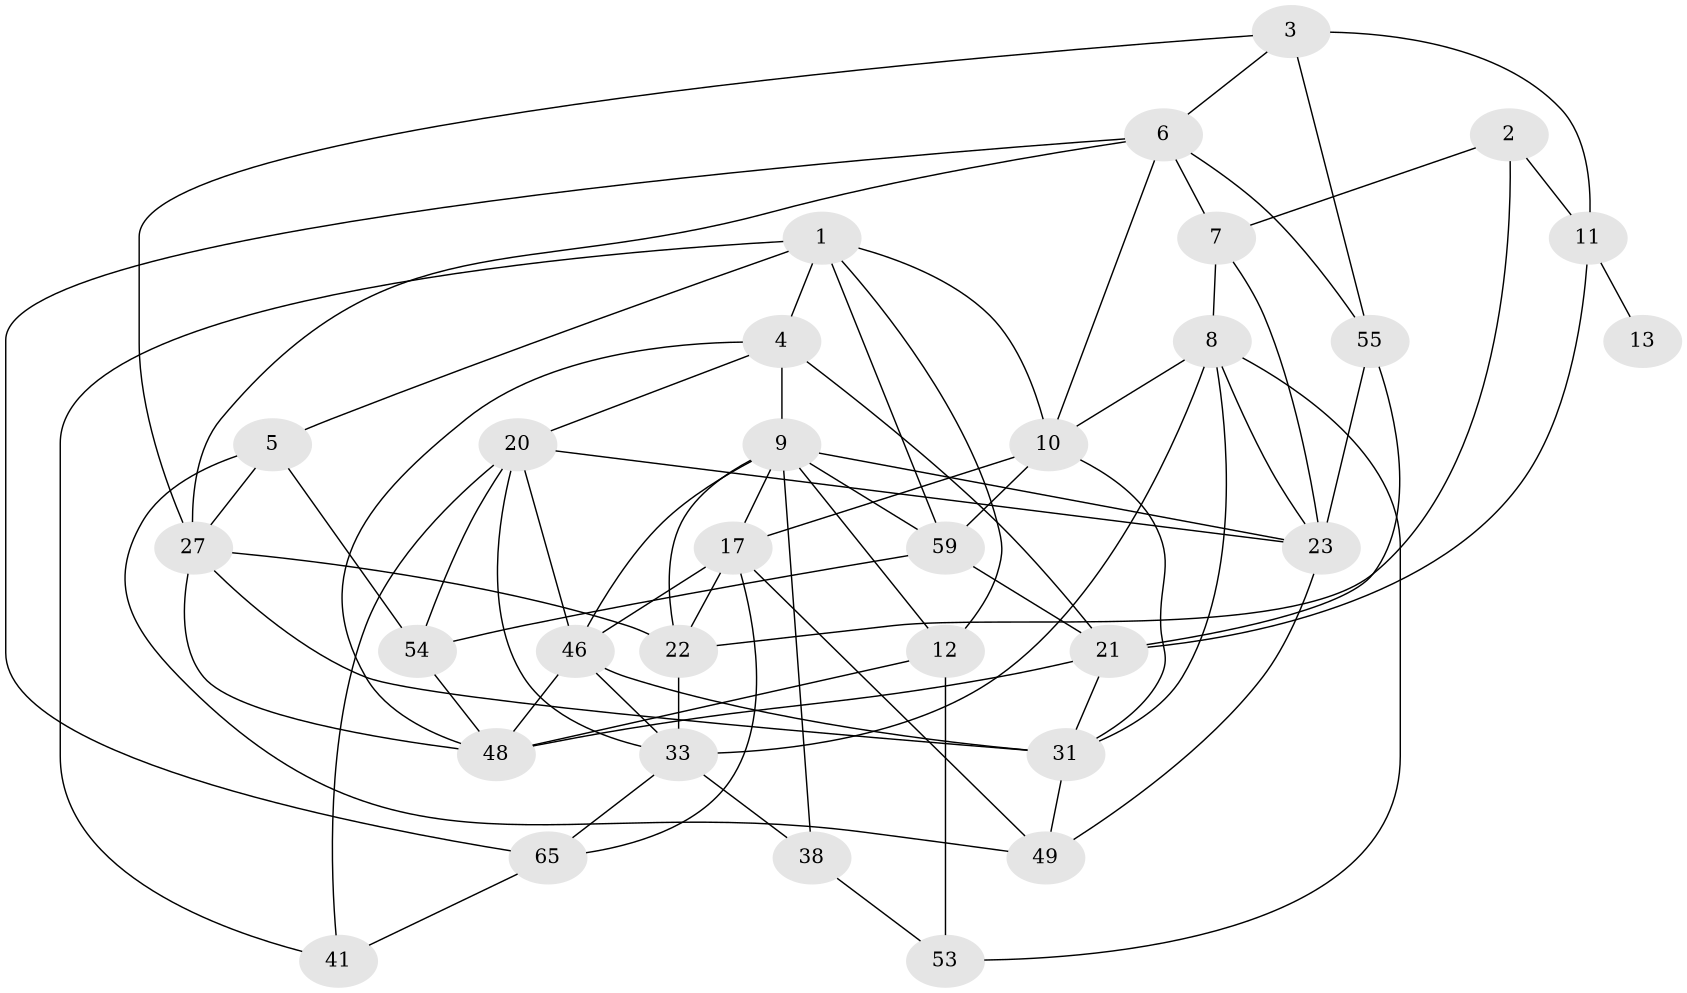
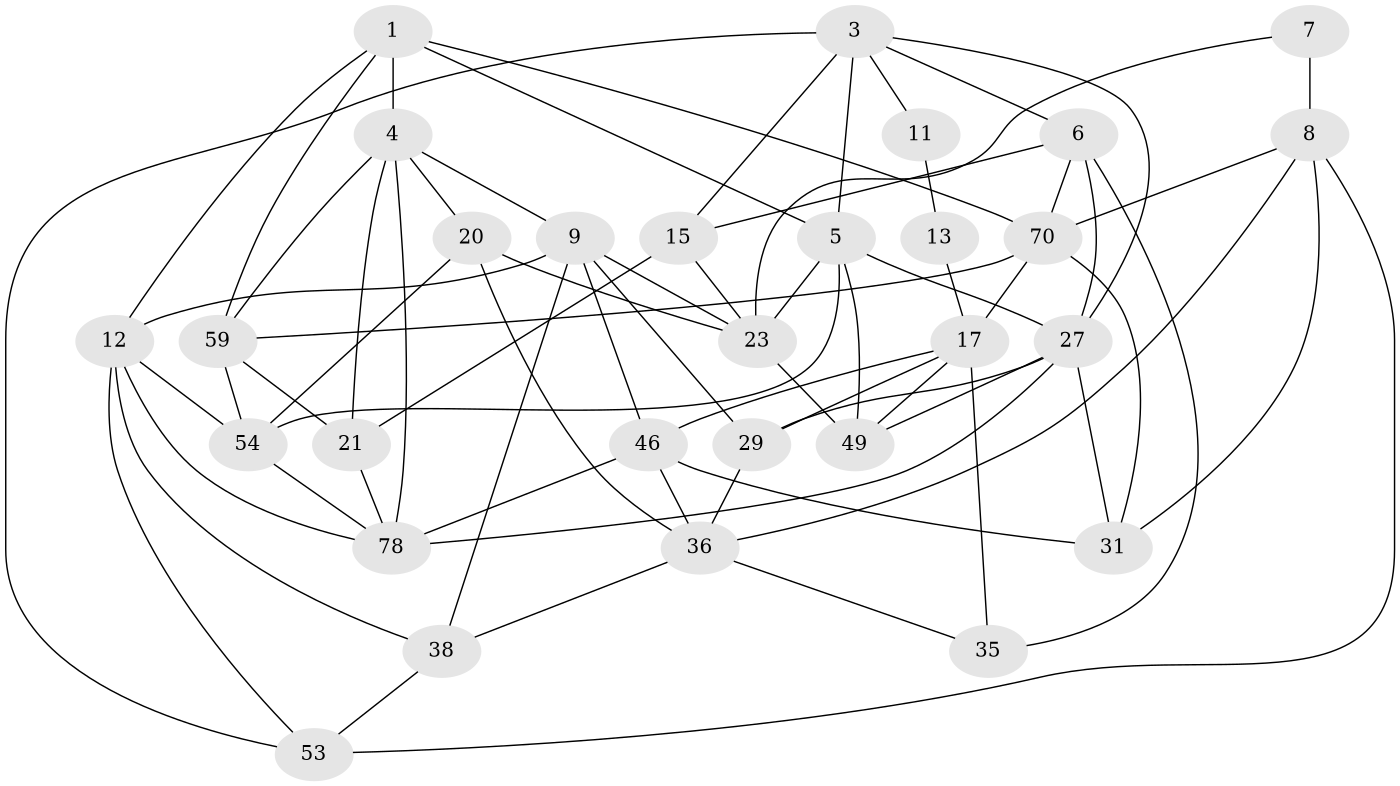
edge "3" -- "5": added
node "2": removed
edge "6" -- "7": removed
edge "3" -- "53": added
node "55": label "55" -> "15"
edge "12" -- "54": added
node "10": label "10" -> "70"
edge "8" -- "23": now "5" -- "23"
edge "9" -- "17": now "13" -- "17"
edge "9" -- "59": now "4" -- "59"
edge "12" -- "38": added
edge "20" -- "46": removed
edge "11" -- "21": removed
node "22": label "22" -> "29"
edge "21" -- "31": removed
node "48": label "48" -> "78"
node "33": label "33" -> "36"
edge "31" -- "49": now "27" -- "49"
node "65": label "65" -> "35"
node "41": removed
